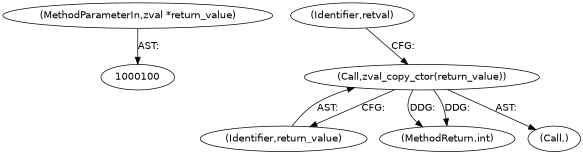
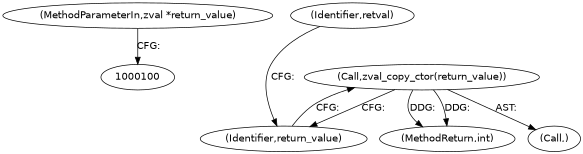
edge "(Identifier,retval)" -> "(Call,zval_copy_ctor(return_value))": now "(Identifier,retval)" -> "(Identifier,return_value)"
edge "(MethodParameterIn,zval *return_value)" -> "1000100": label "AST: " -> "CFG: "
edge "(Identifier,return_value)" -> "(Call,zval_copy_ctor(return_value))": label "AST: " -> "CFG: "
